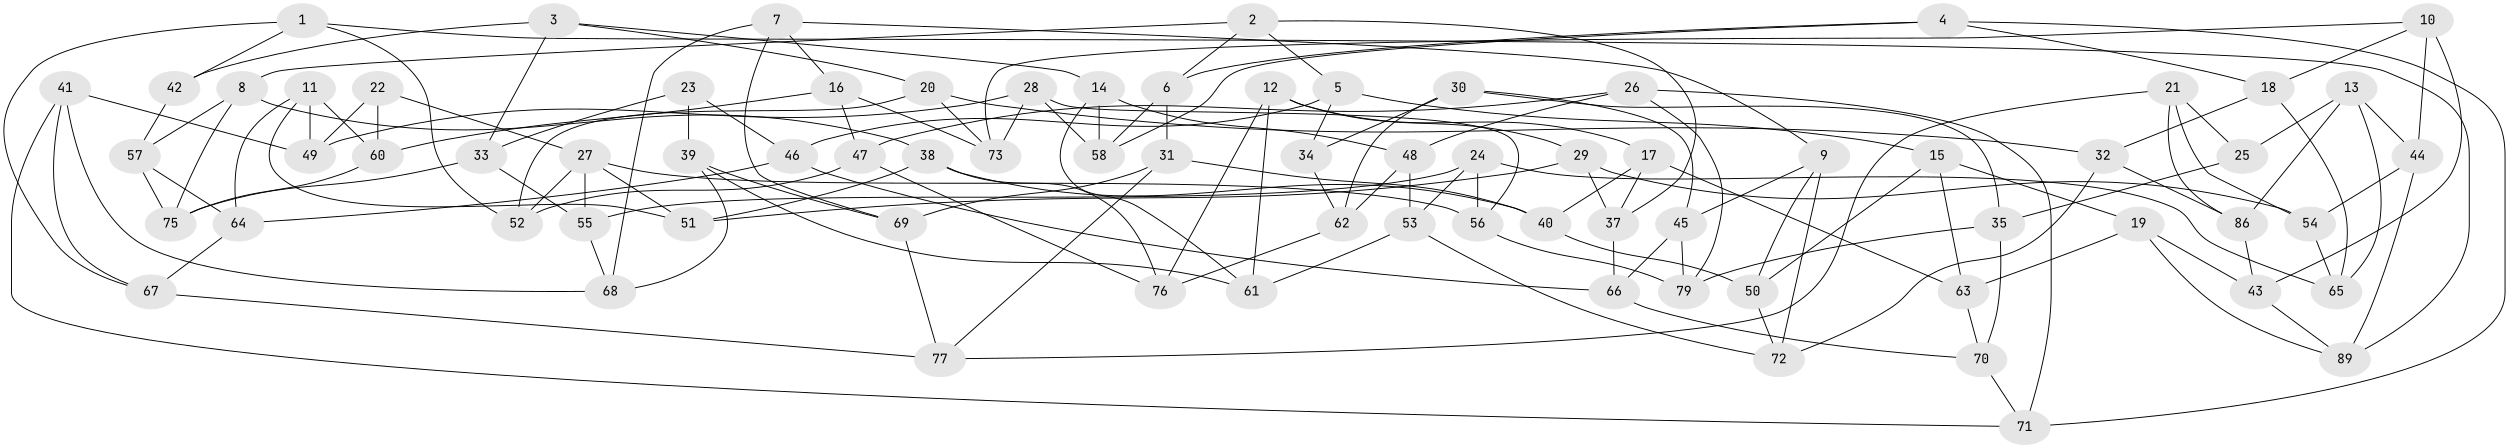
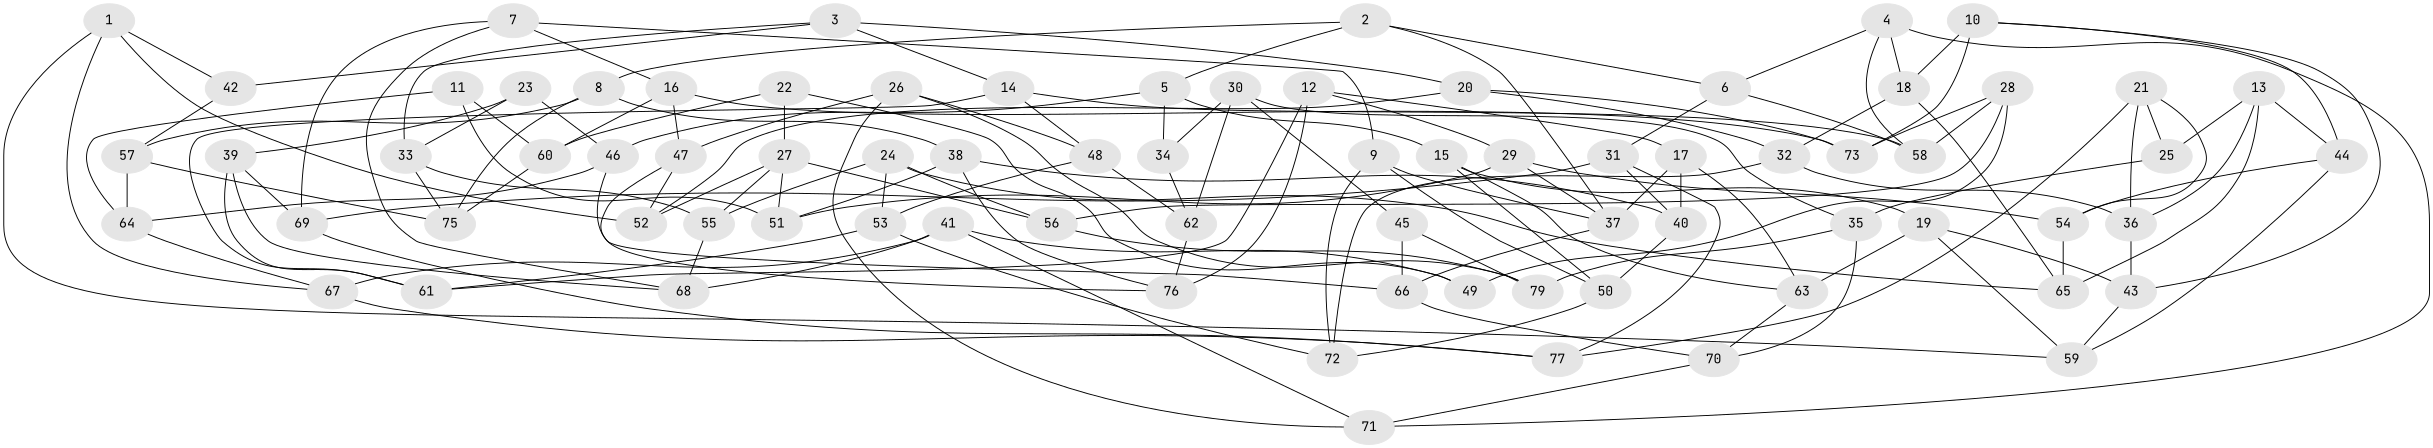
edge "11" -- "49": removed
edge "9" -- "45": now "9" -- "37"
node "86": label "86" -> "36"
node "89": label "89" -> "59"
